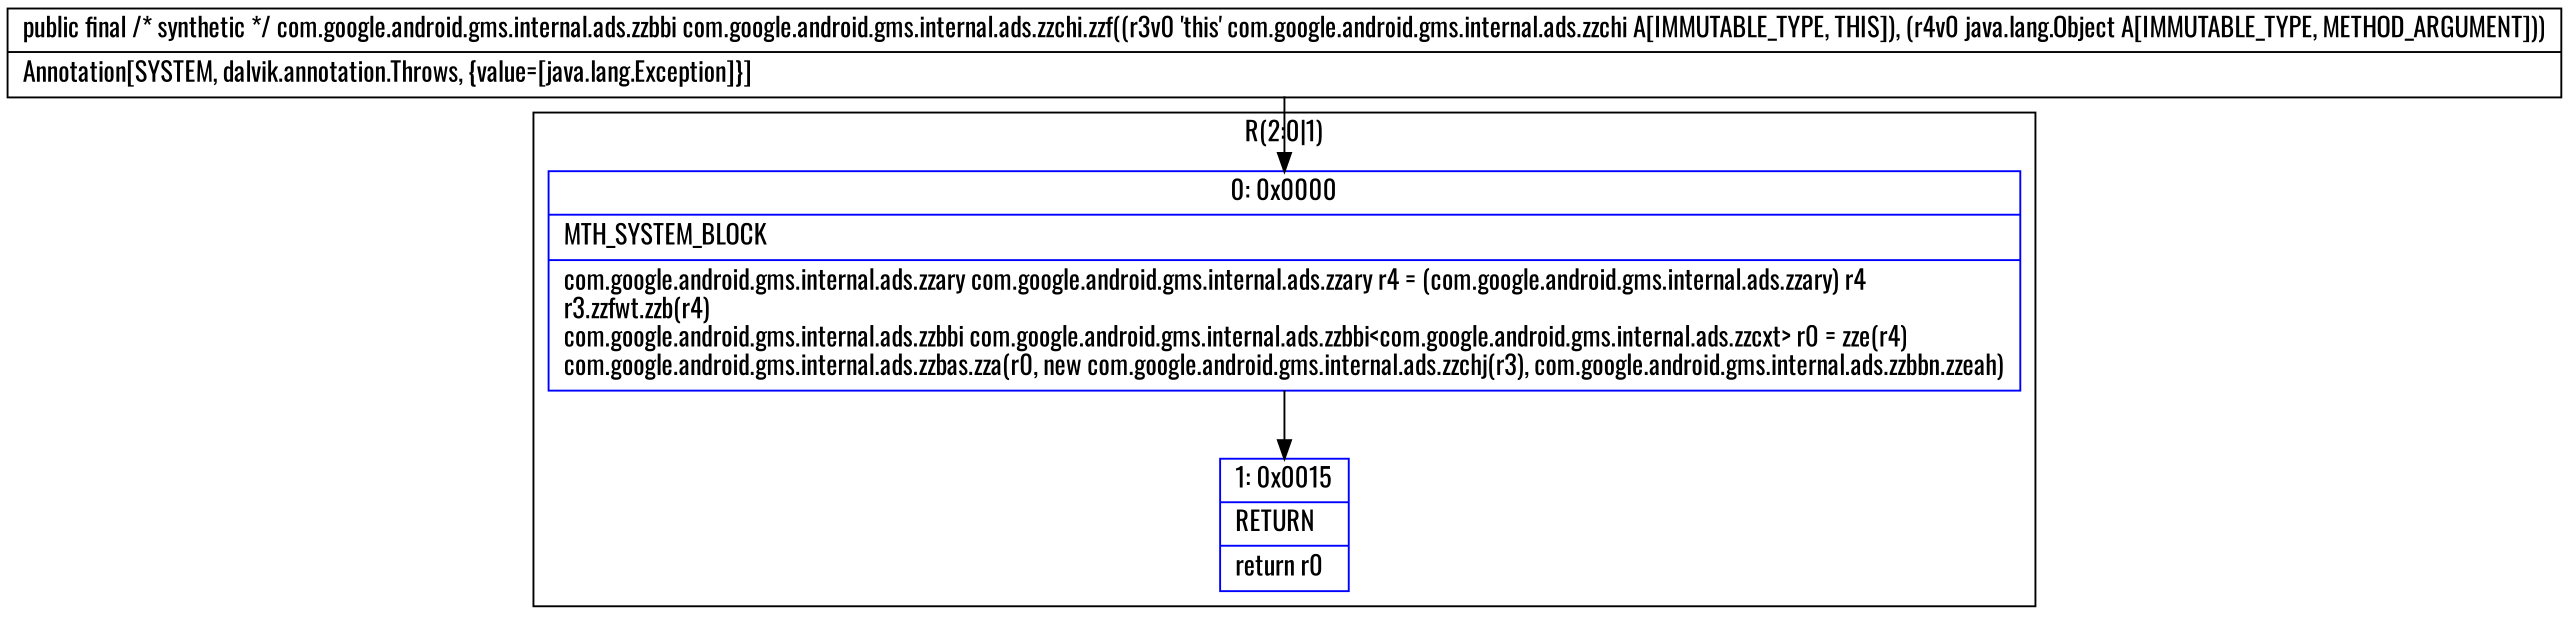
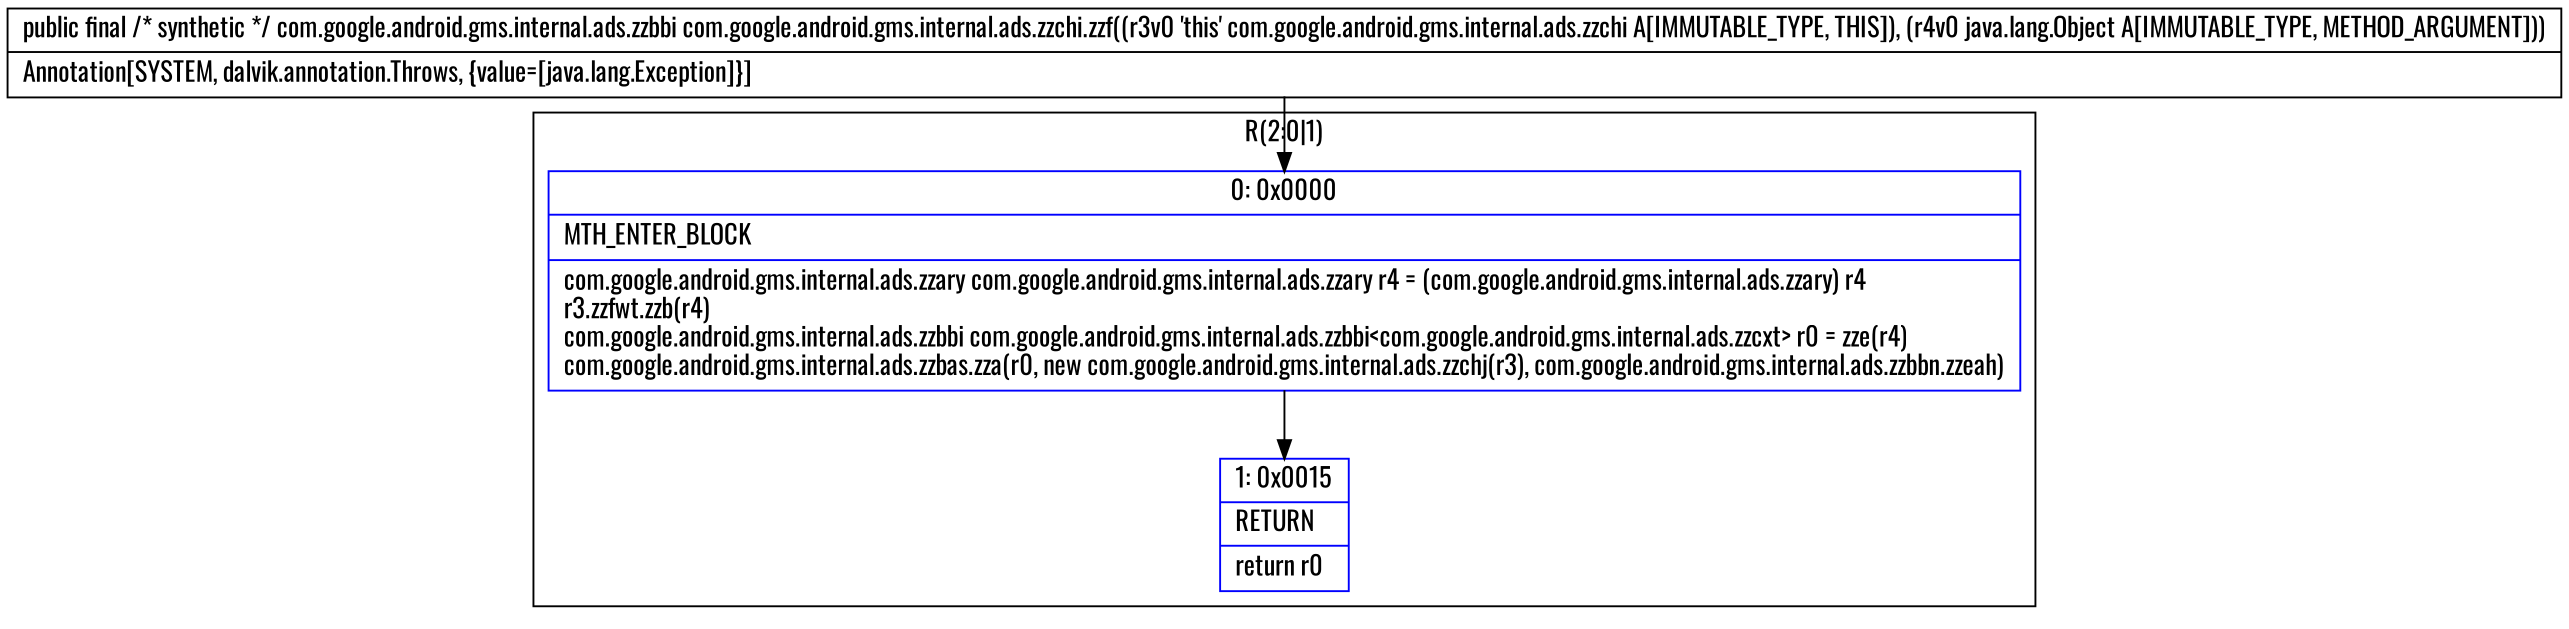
node "0: 0x0000": text "MTH_SYSTEM_BLOCK" -> "MTH_ENTER_BLOCK"
